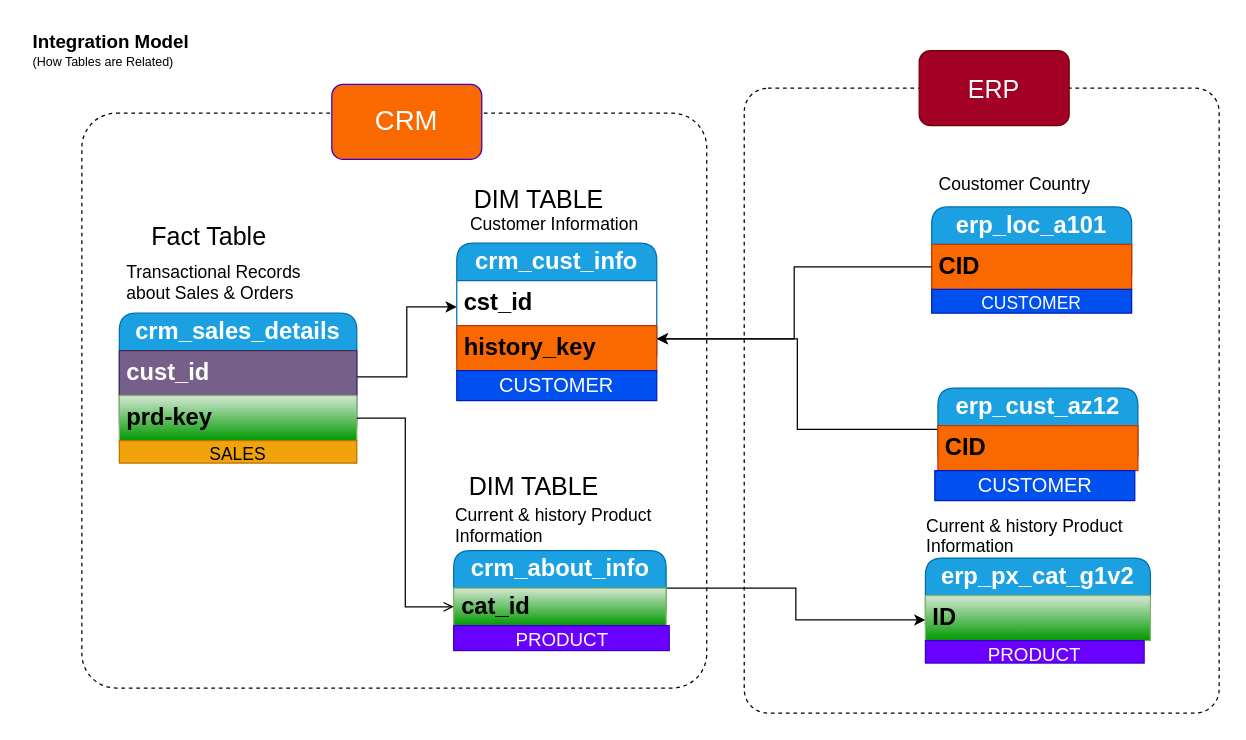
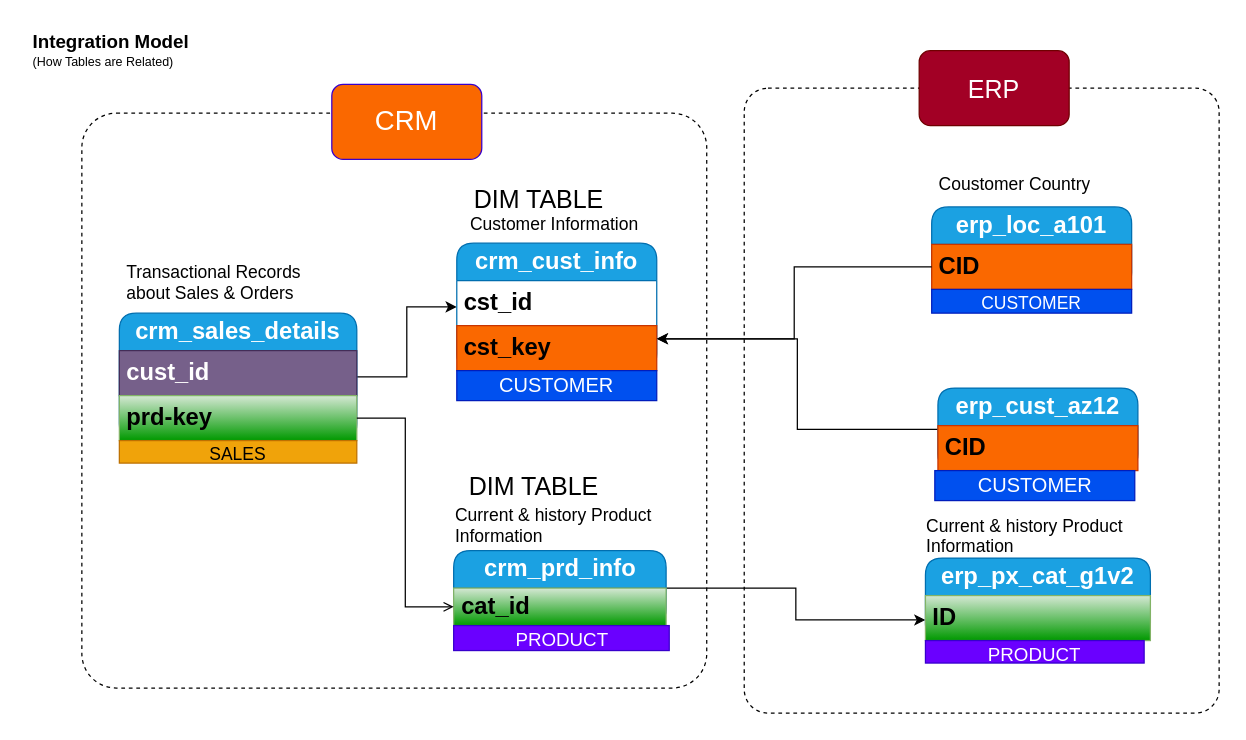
node "Fact Table": removed
node "history_key": label "history_key" -> "cst_key"
node "crm_about_info": label "crm_about_info" -> "crm_prd_info"
